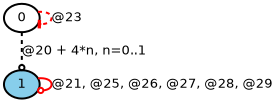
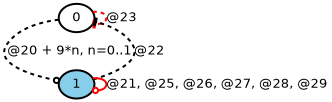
edge "0" -> "1": label "@20 + 4*n, n=0..1" -> "@20 + 9*n, n=0..1"
edge "1" -> "0": added, label "@22"
